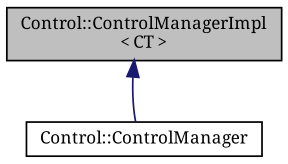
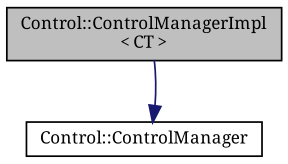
edge "Control::ControlManager" -> "Control::ControlManagerImpl < CT >": reversed
